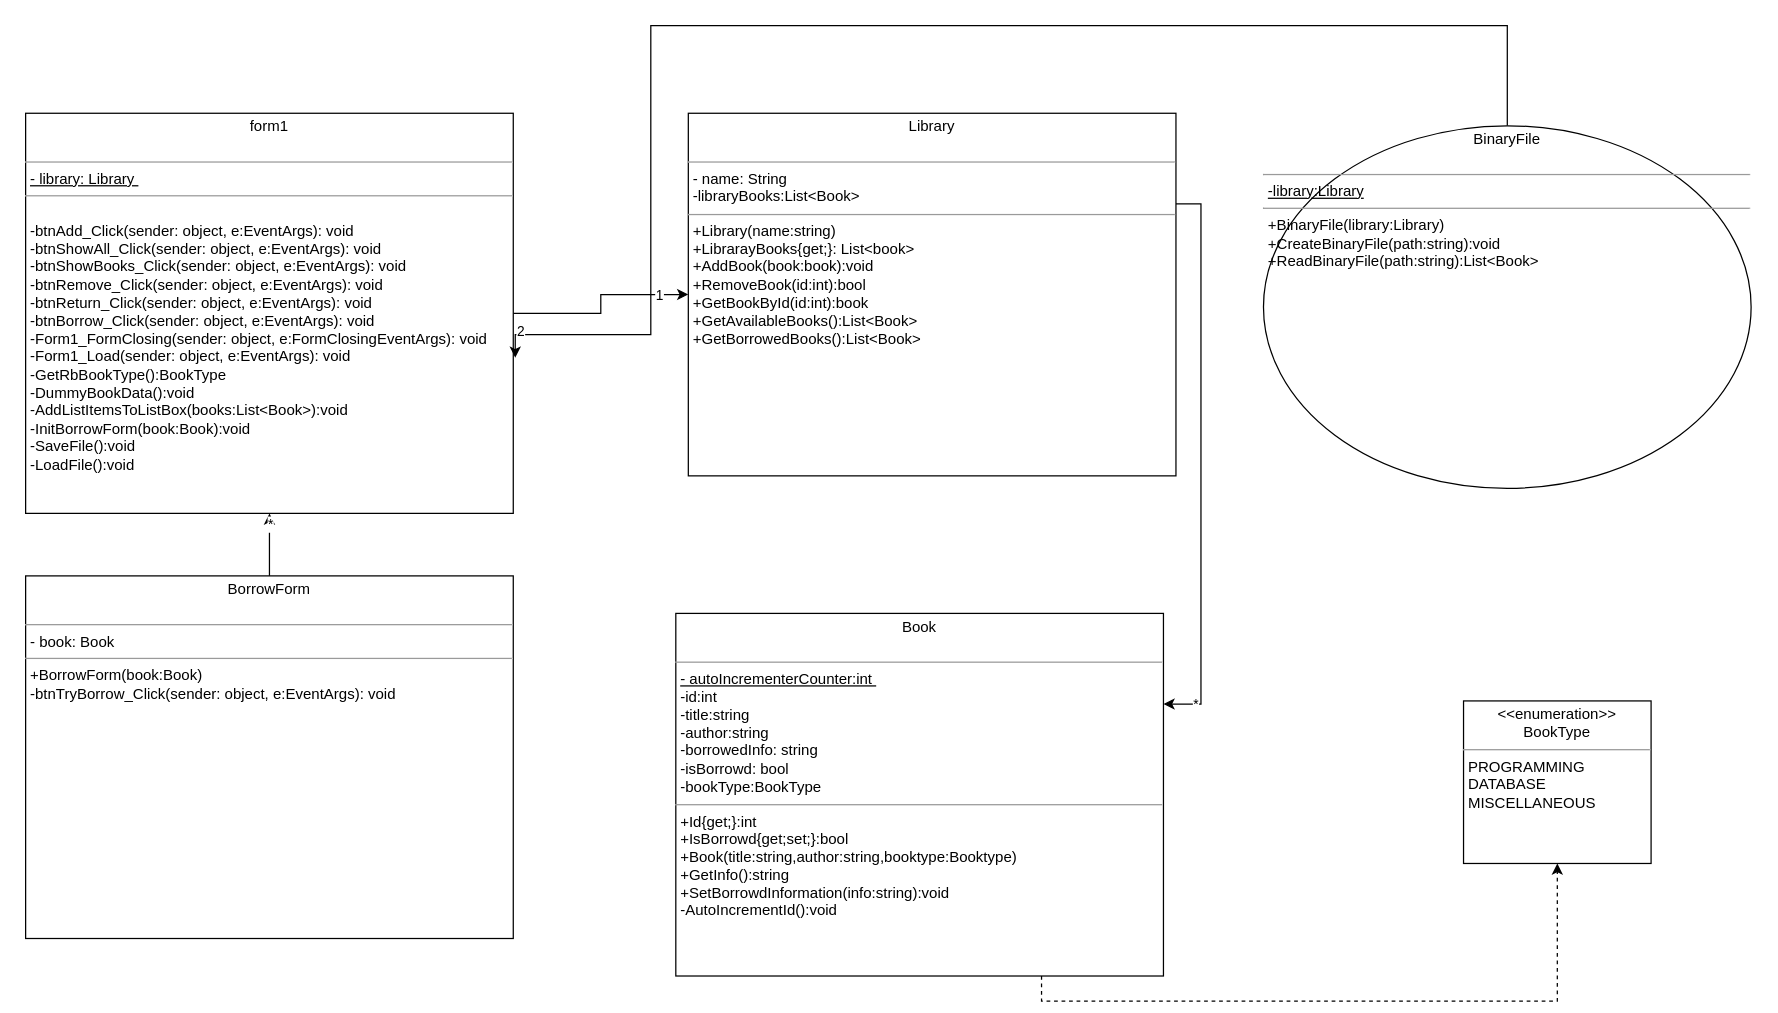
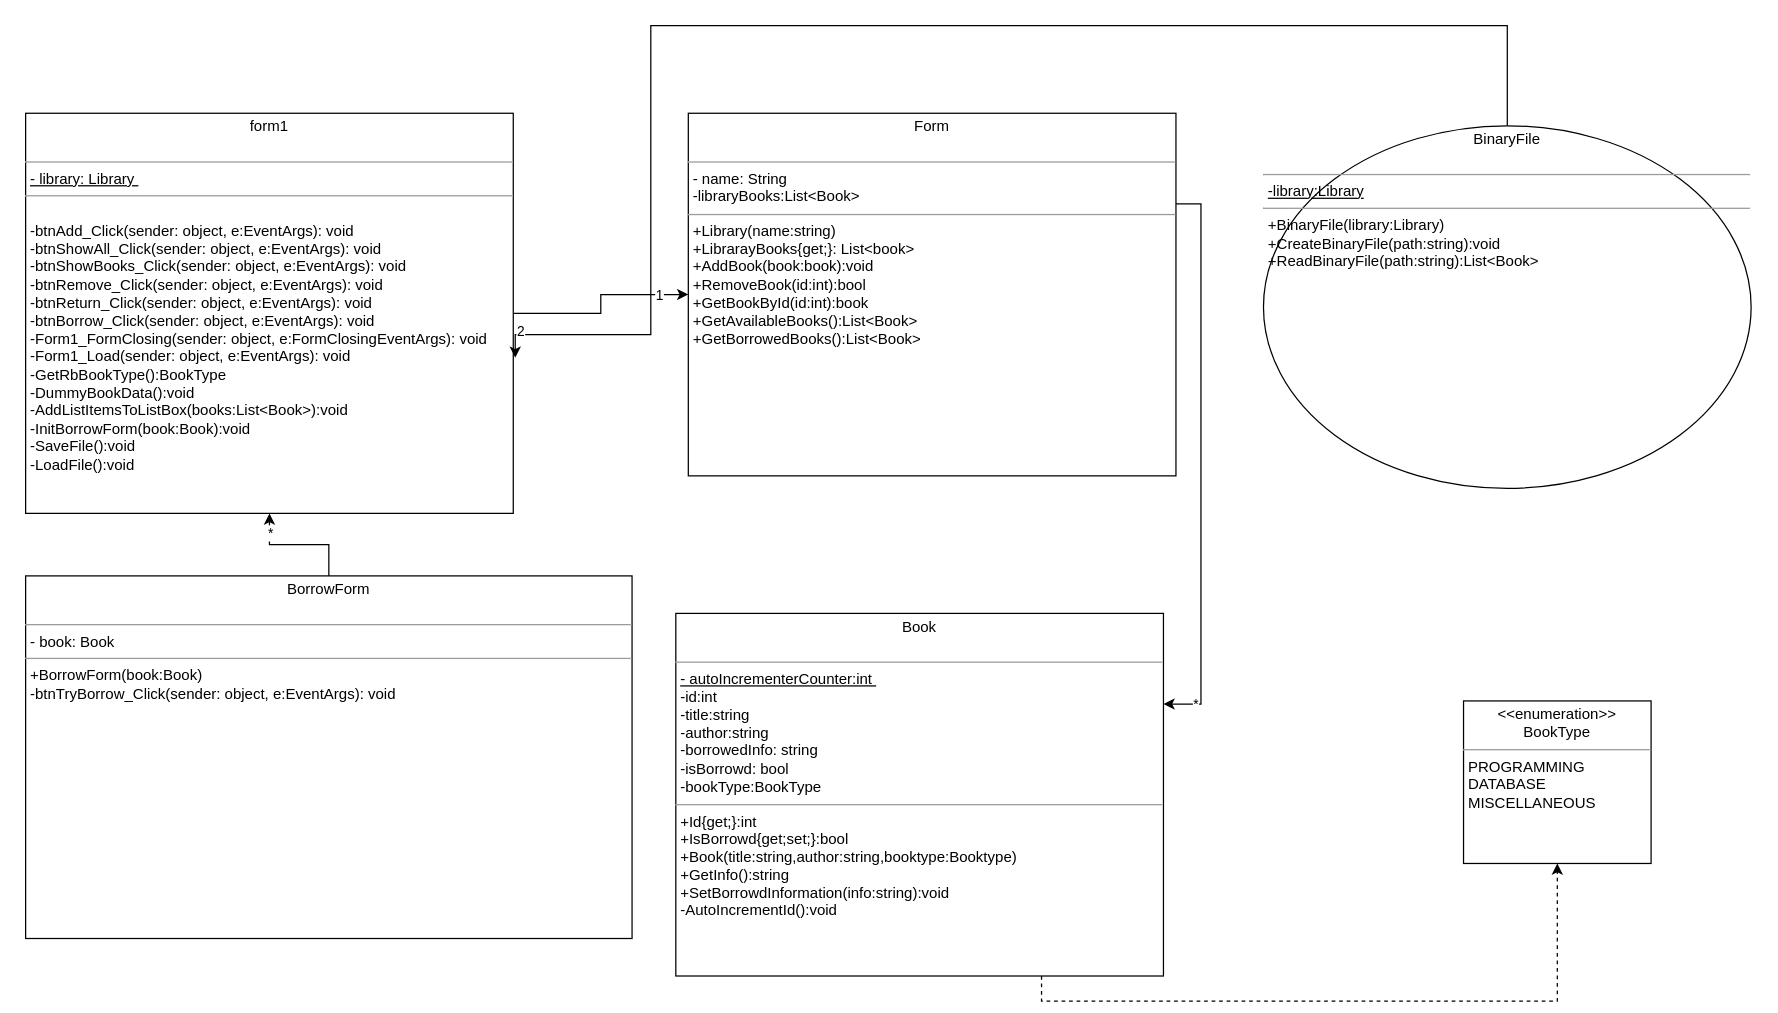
node "Library - name: String -libraryBooks:List<Book> +Library(name:string) +LibrarayBooks{get;}: List<book> +AddBook(book:book):void +RemoveBook(id:int):bool +GetBookById(id:int):book +GetAvailableBooks():List<Book> +GetBorrowedBooks():List<Book>": label "Library - name: String -libraryBooks:List<Book> +Library(name:string) +LibrarayBooks{get;}: List<book> +AddBook(book:book):void +RemoveBook(id:int):bool +GetBookById(id:int):book +GetAvailableBooks():List<Book> +GetBorrowedBooks():List<Book>" -> "Form - name: String -libraryBooks:List<Book> +Library(name:string) +LibrarayBooks{get;}: List<book> +AddBook(book:book):void +RemoveBook(id:int):bool +GetBookById(id:int):book +GetAvailableBooks():List<Book> +GetBorrowedBooks():List<Book>"
node "BorrowForm - book: Book +BorrowForm(book:Book) -btnTryBorrow_Click(sender: object, e:EventArgs): void": size 488x363 -> 606x363
